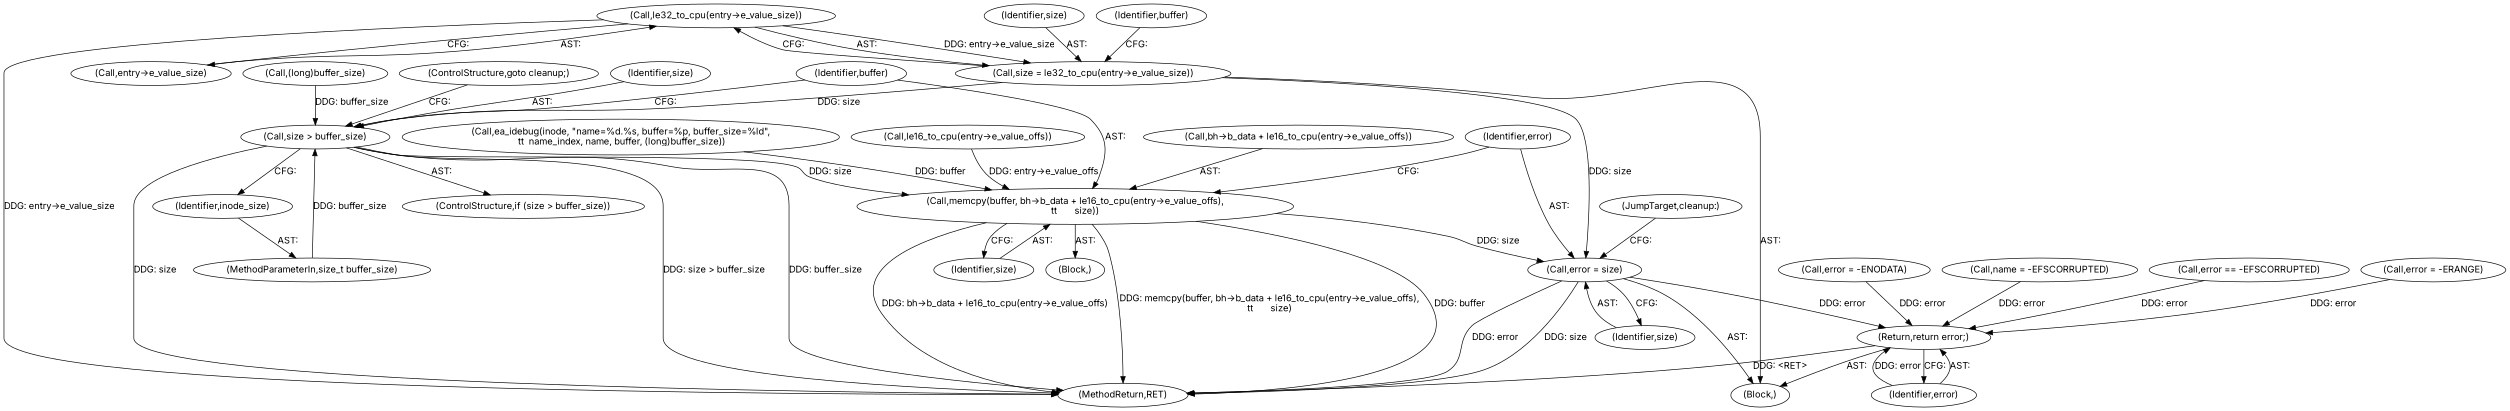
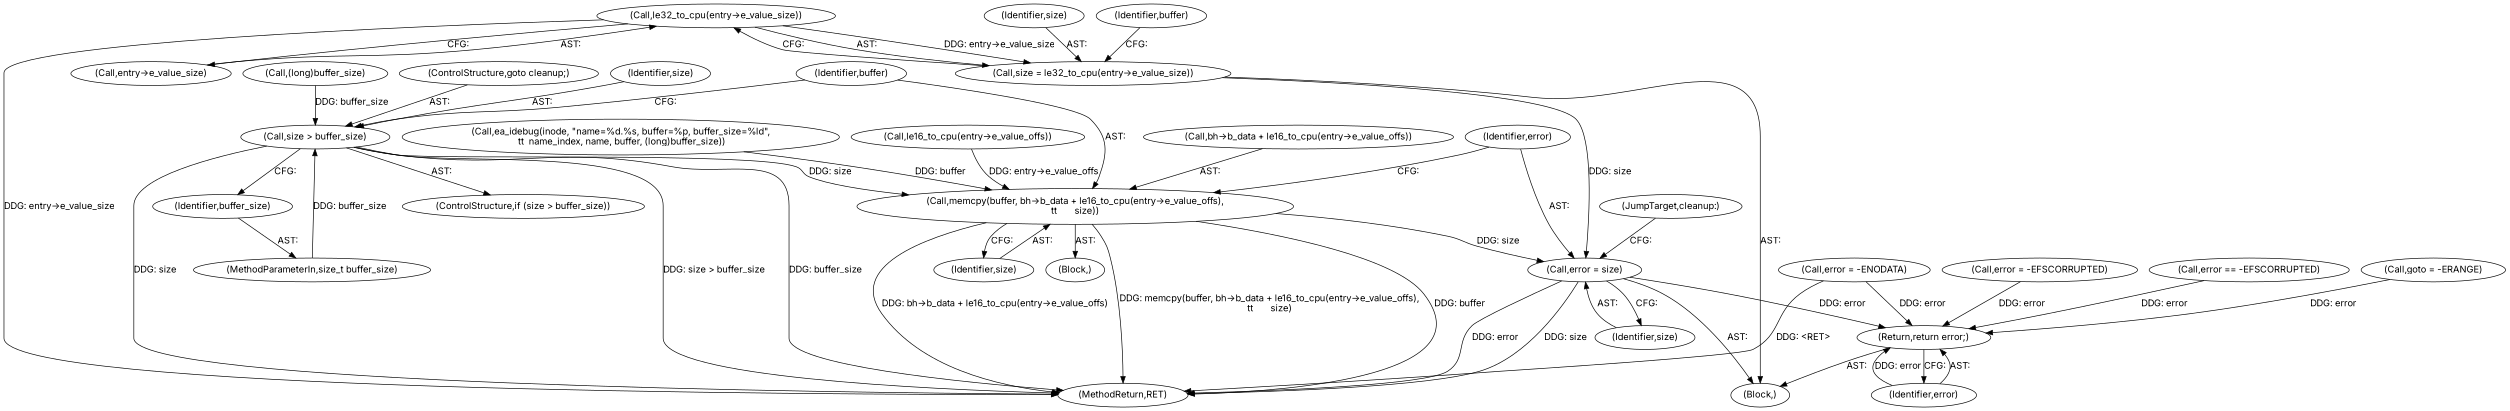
edge "(ControlStructure,goto cleanup;)" -> "(Call,size > buffer_size)": label "CFG: " -> "AST: "
edge "(Call,size = le32_to_cpu(entry->e_value_size))" -> "(Call,size > buffer_size)": removed, label "DDG: size"
node "(Identifier,inode_size)": label "(Identifier,inode_size)" -> "(Identifier,buffer_size)"
node "(Call,name = -EFSCORRUPTED)": label "(Call,name = -EFSCORRUPTED)" -> "(Call,error = -EFSCORRUPTED)"
node "(Call,error = -ERANGE)": label "(Call,error = -ERANGE)" -> "(Call,goto = -ERANGE)"
edge "(Return,return error;)" -> "(MethodReturn,RET)": now "(Call,error = -ENODATA)" -> "(MethodReturn,RET)"
